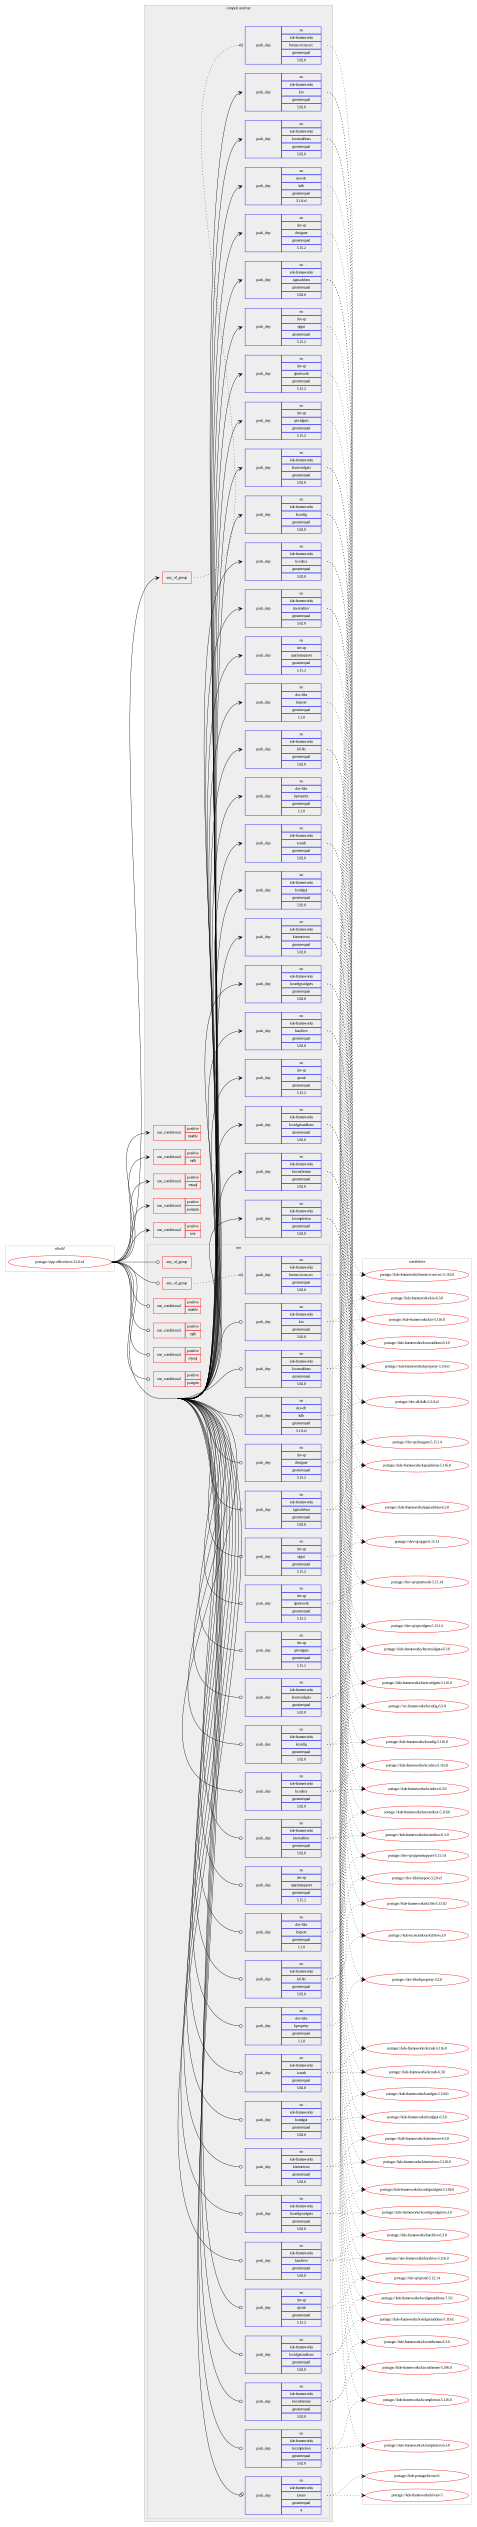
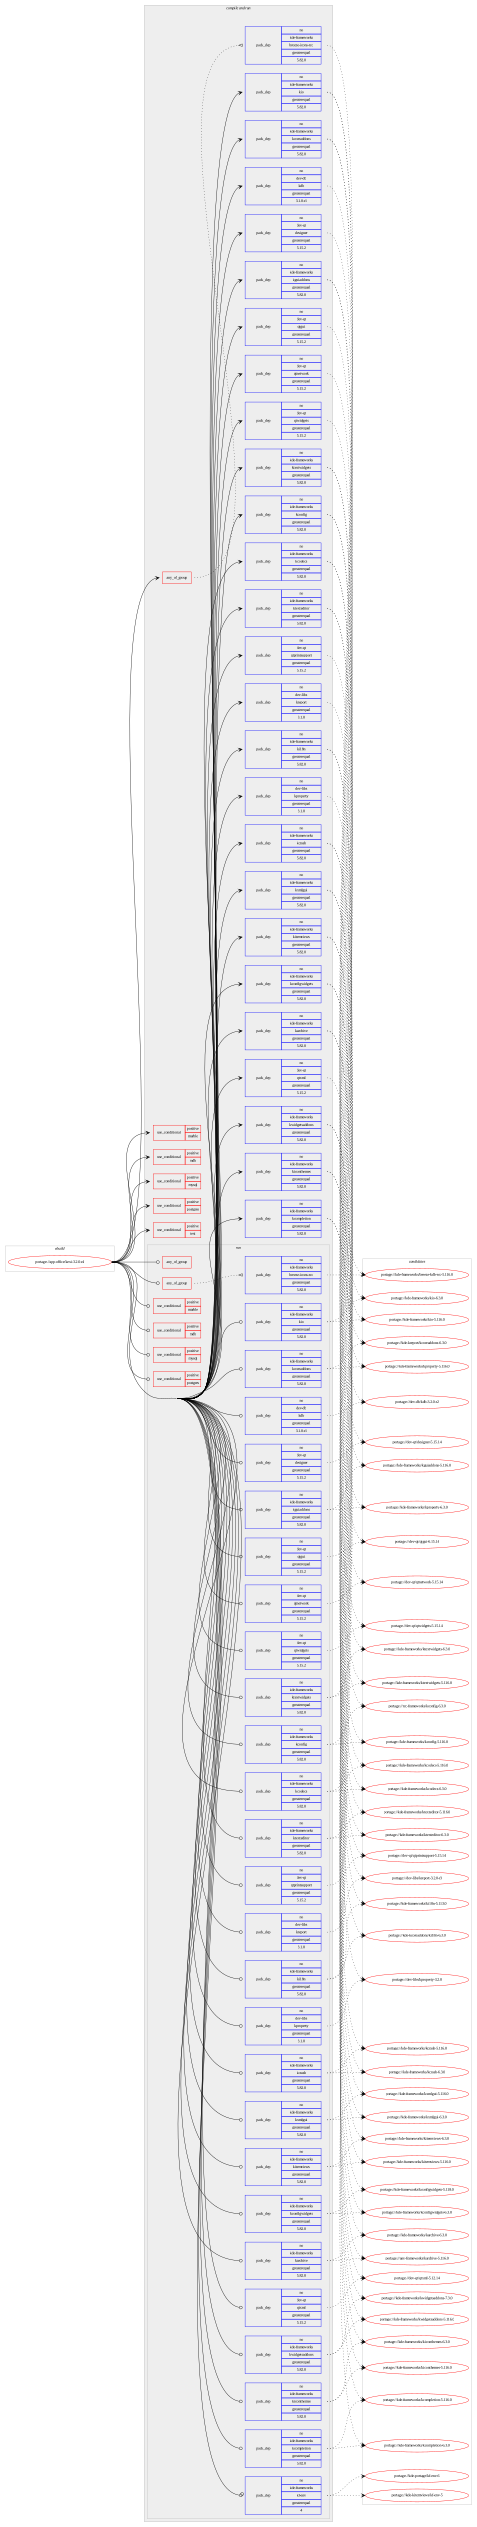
node "portage://kde-frameworks/breeze-icons-rcc-5.116.0": label "portage://kde-frameworks/breeze-icons-rcc-5.116.0" -> "portage://kde-frameworks/breeze-kdb-rcc-5.116.0"
node "portage://kde-frameworks/kcoreaddons-6.3.0": label "portage://kde-frameworks/kcoreaddons-6.3.0" -> "portage://kde-kreport/kcoreaddons-6.3.0"
node "portage://kde-frameworks/kguiaddons-6.3.0": label "portage://kde-frameworks/kguiaddons-6.3.0" -> "portage://kde-frameworks/kproperty-6.3.0"
node "portage://kdb-frameworks/kitemviews-6.3.0": label "portage://kdb-frameworks/kitemviews-6.3.0" -> "portage://kde-frameworks/kitemviews-6.3.0"
node "portage://kde-frameworks/kiconthemes-5.196.0": label "portage://kde-frameworks/kiconthemes-5.196.0" -> "portage://kde-frameworks/kiconthemes-5.116.0"
node "portage://kde-frameworks/kf-env-5": label "portage://kde-frameworks/kf-env-5" -> "portage://kde-kitemviews/kf-env-5"
